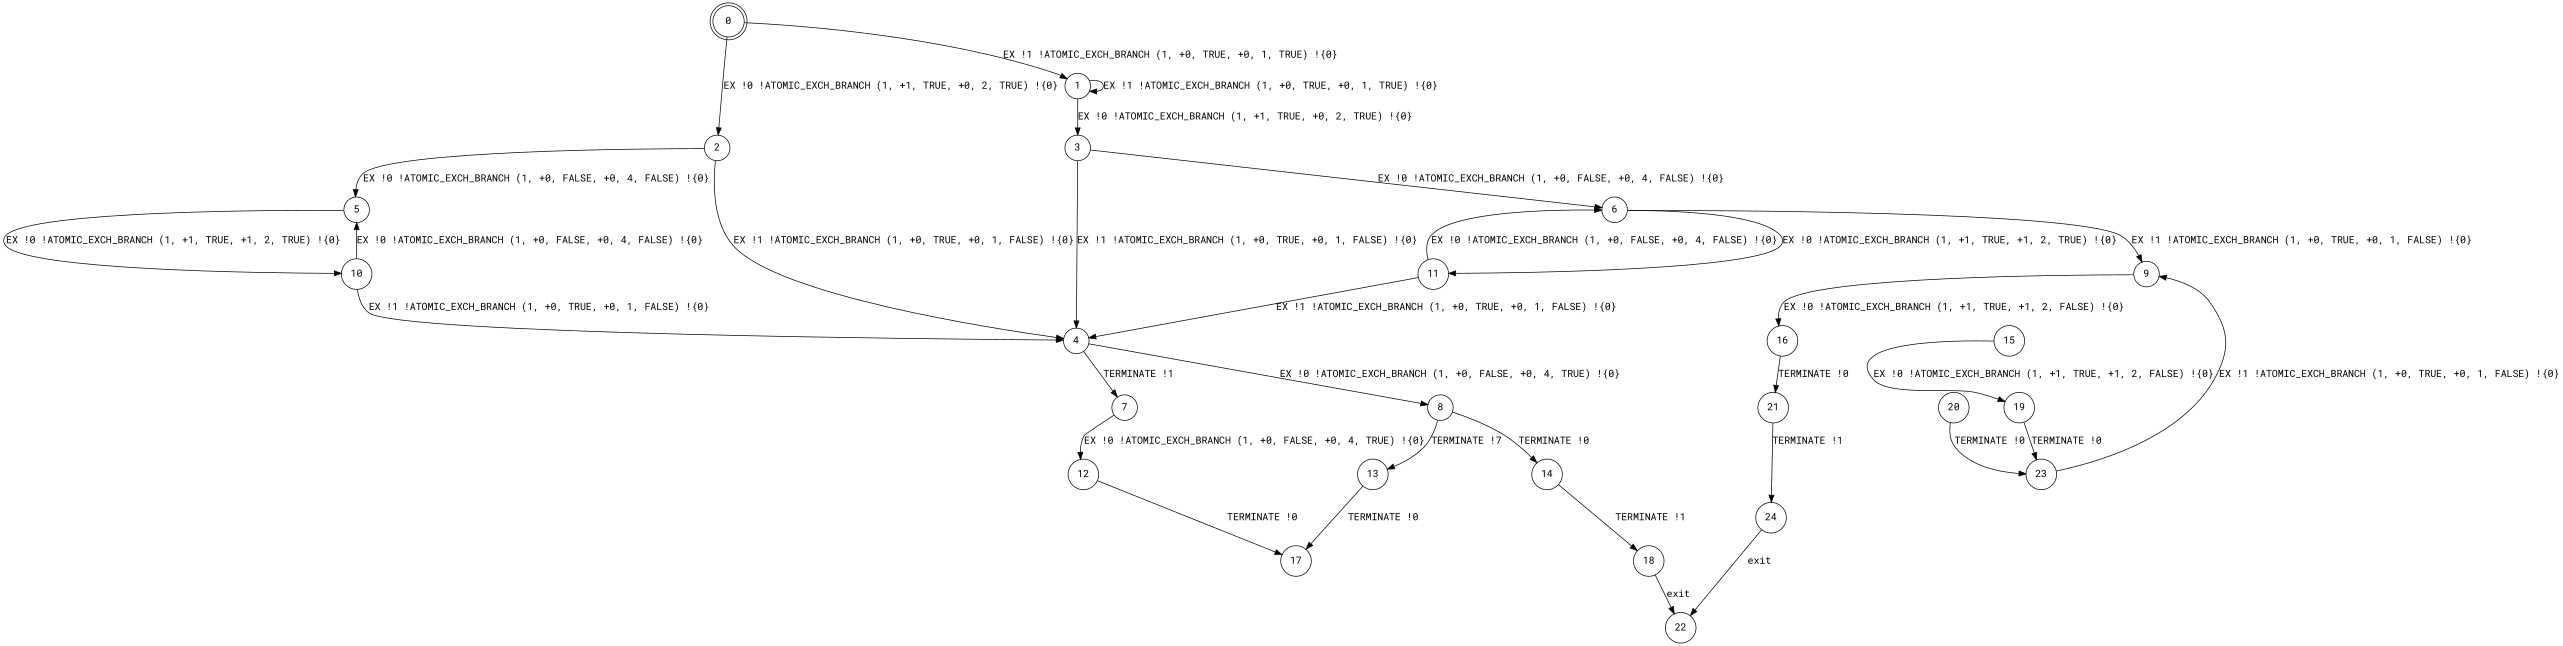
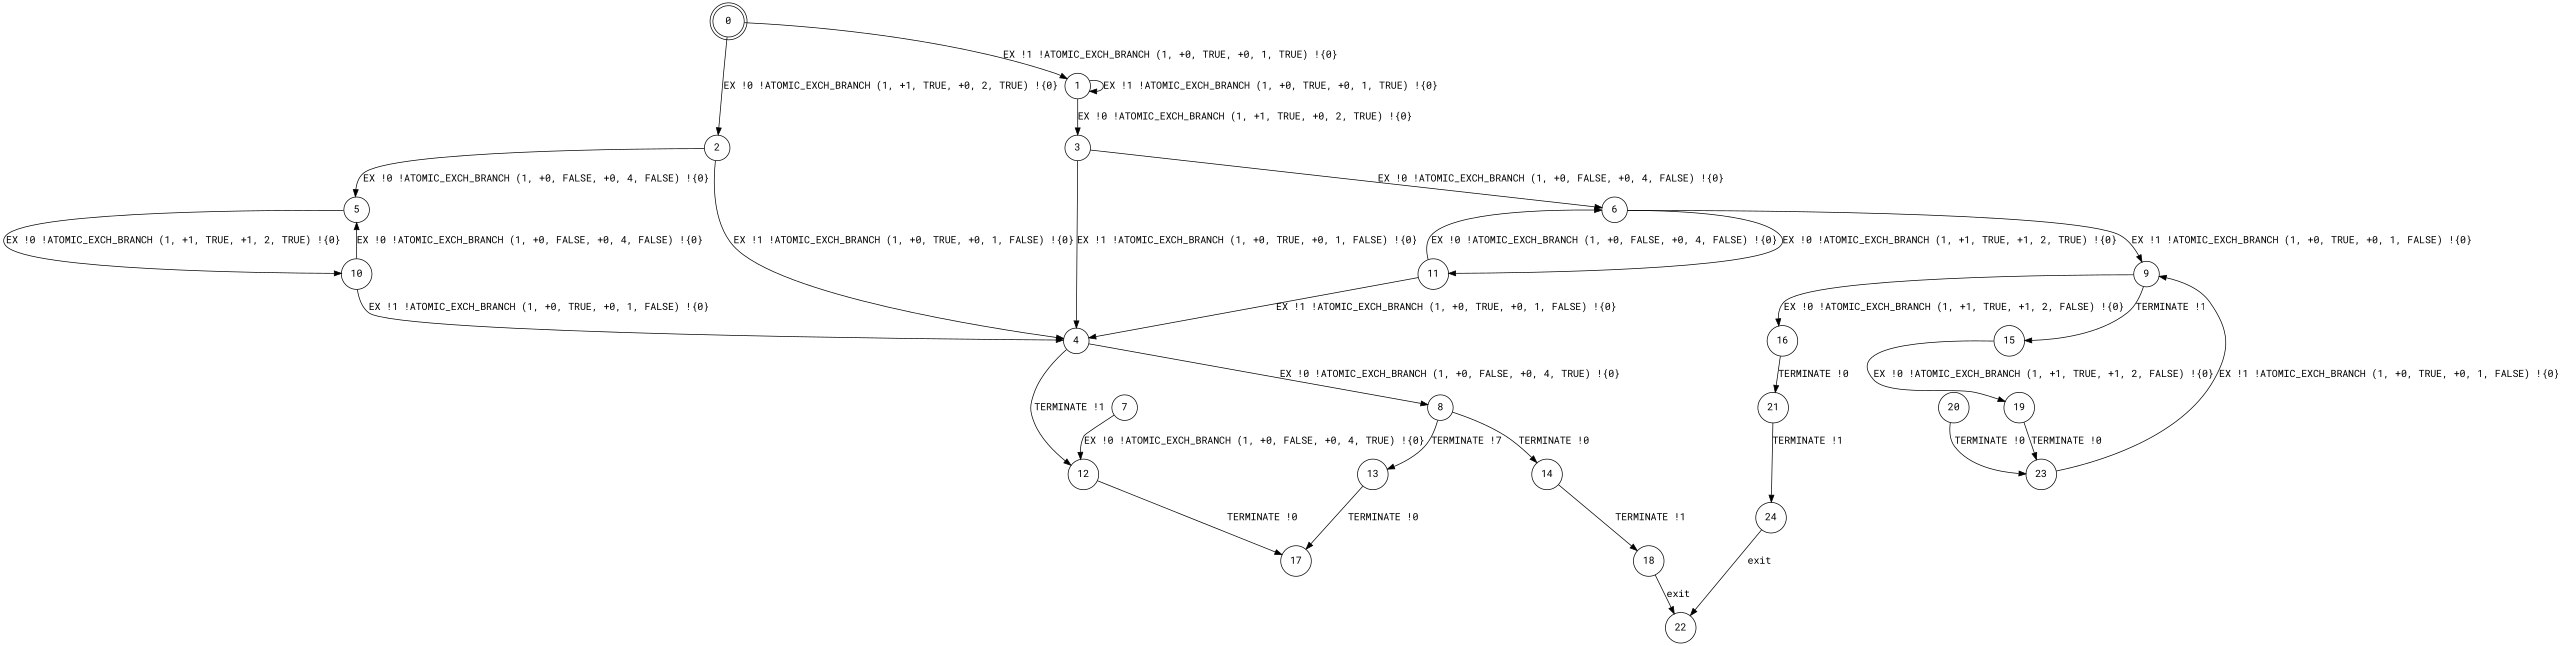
edge "9" -> "15": added, label "TERMINATE !1"
edge "4" -> "7": now "4" -> "12"
